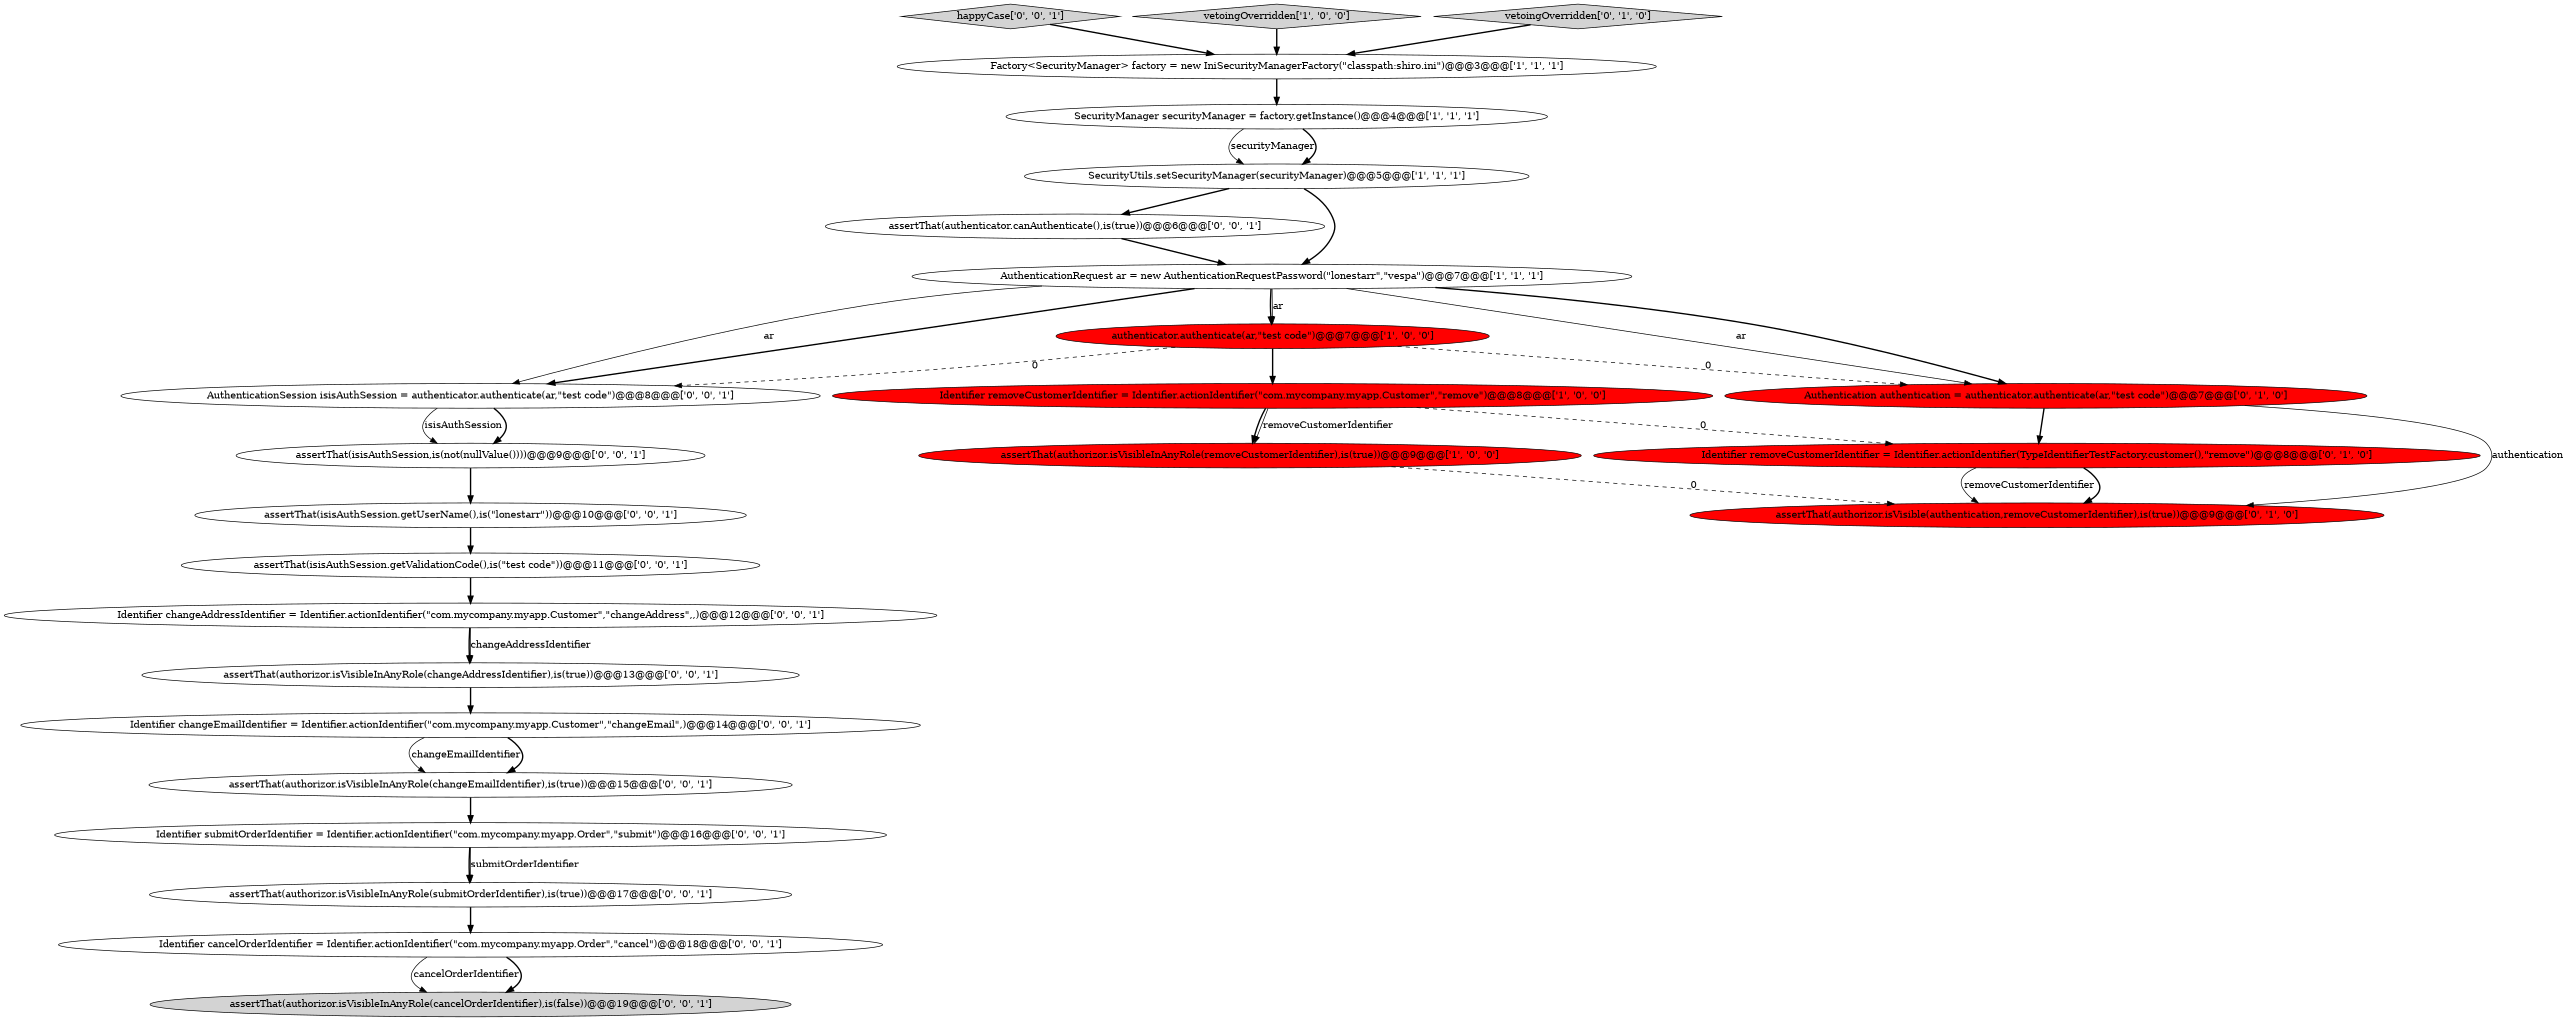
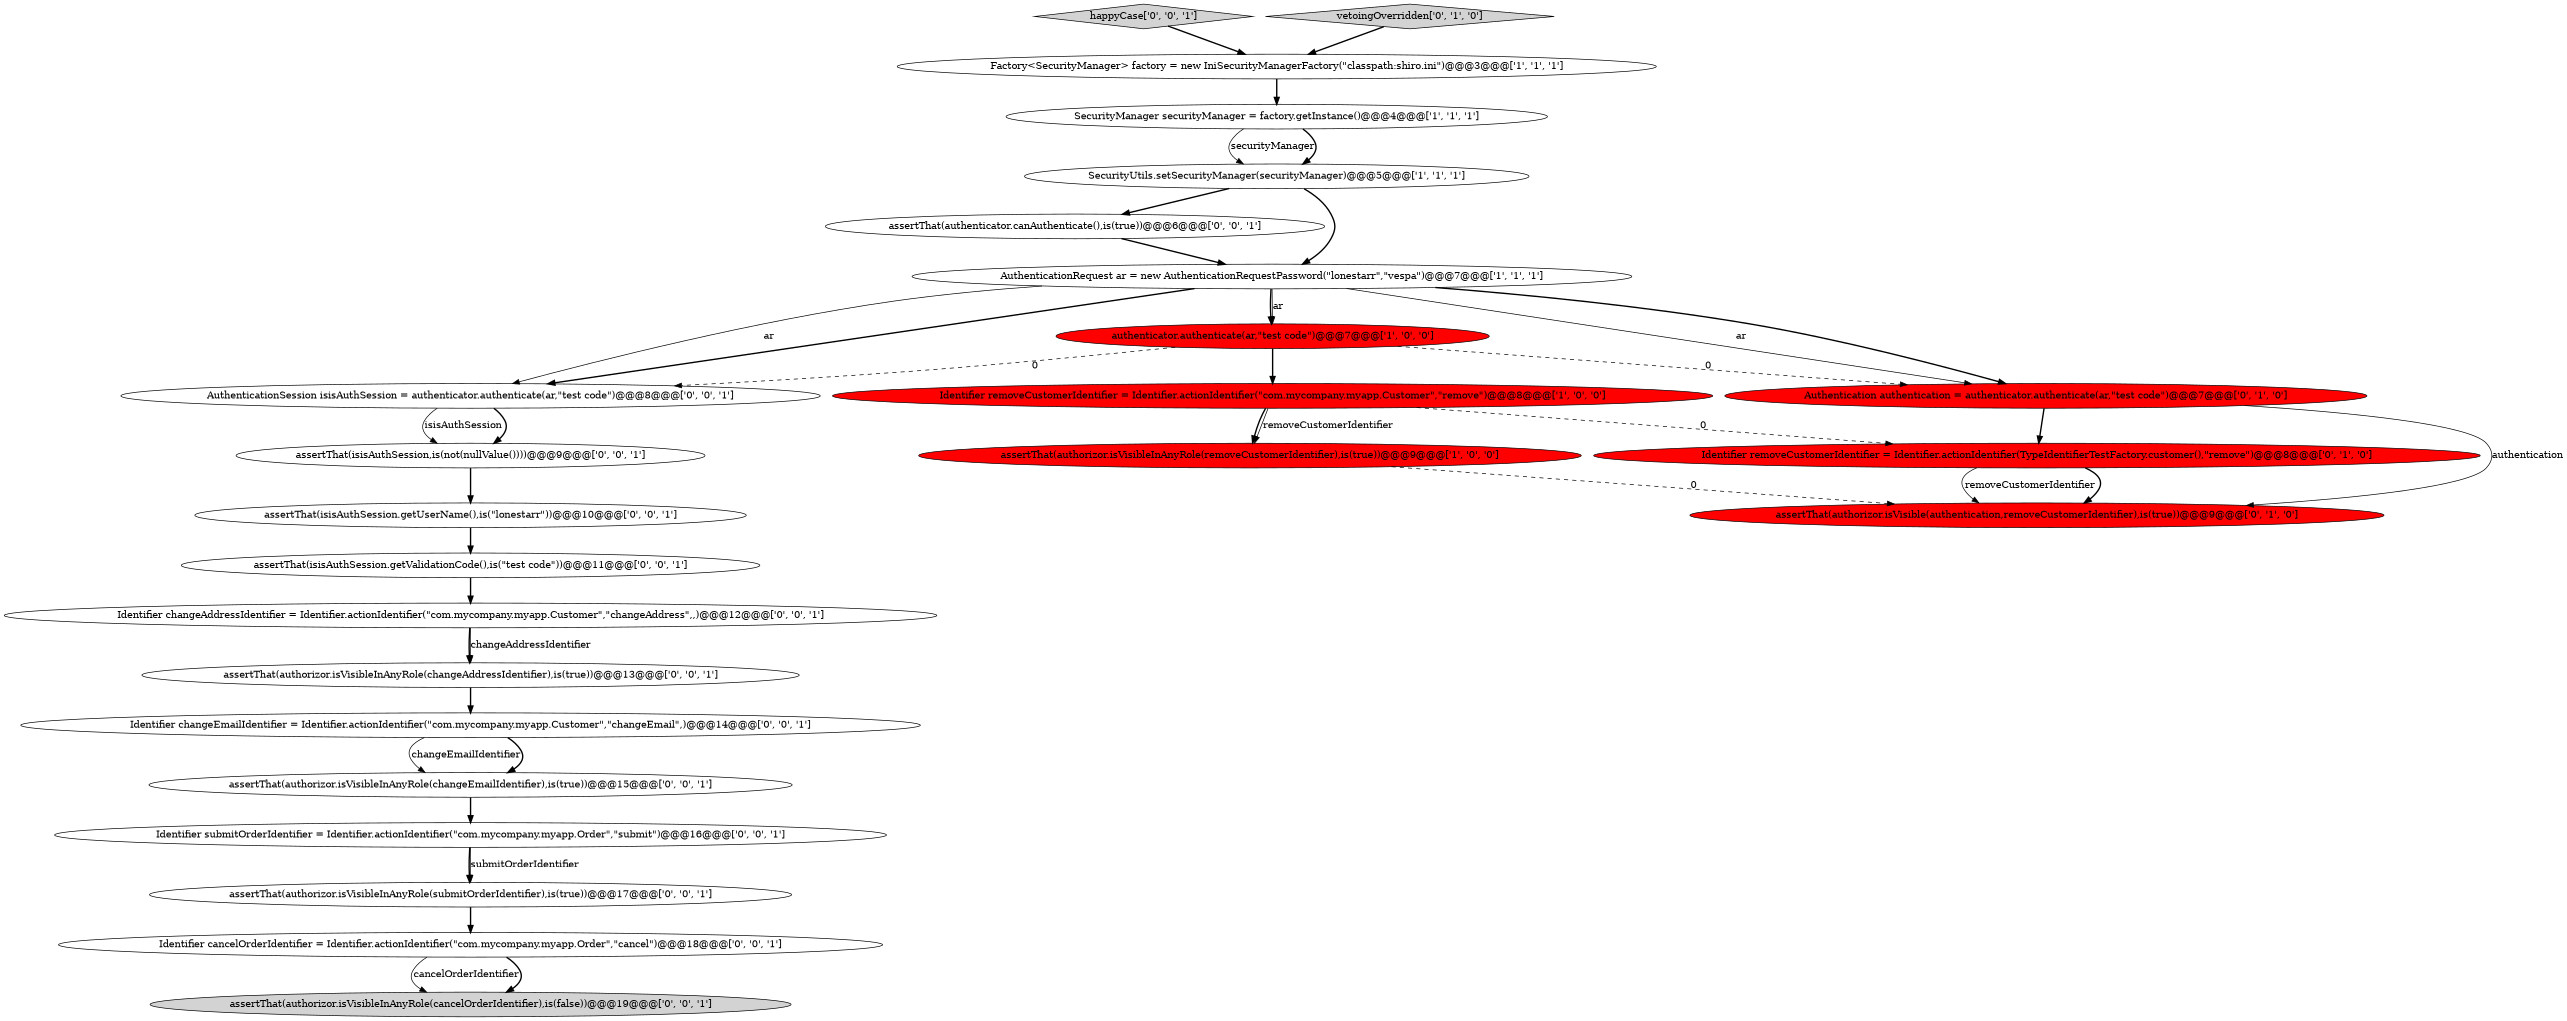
node "vetoingOverridden['1', '0', '0']": removed
